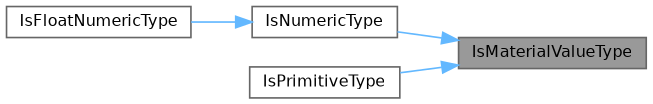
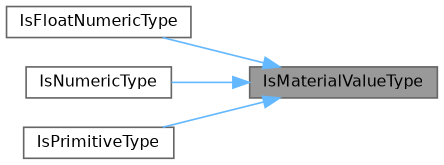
edge "IsFloatNumericType" -> "IsNumericType": now "IsFloatNumericType" -> "IsMaterialValueType"
